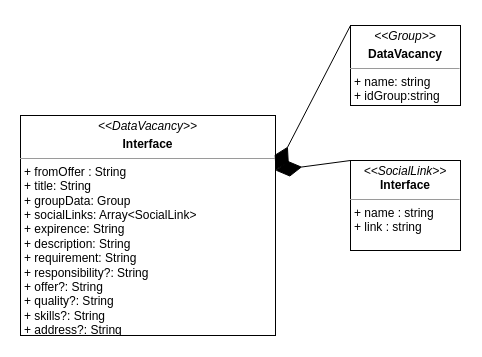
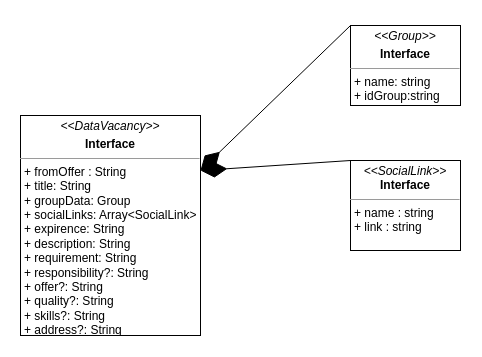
node "<<Group>> DataVacancy + name: string + idGroup:string": label "<<Group>> DataVacancy + name: string + idGroup:string" -> "<<Group>> Interface + name: string + idGroup:string"
node "<<DataVacancy>> Interface + fromOffer : String + title: String + groupData: Group + socialLinks: Array<SocialLink> + expirence: String + description: String + requirement: String + responsibility?: String + offer?: String + quality?: String + skills?: String + address?: String": size 255x220 -> 180x220
